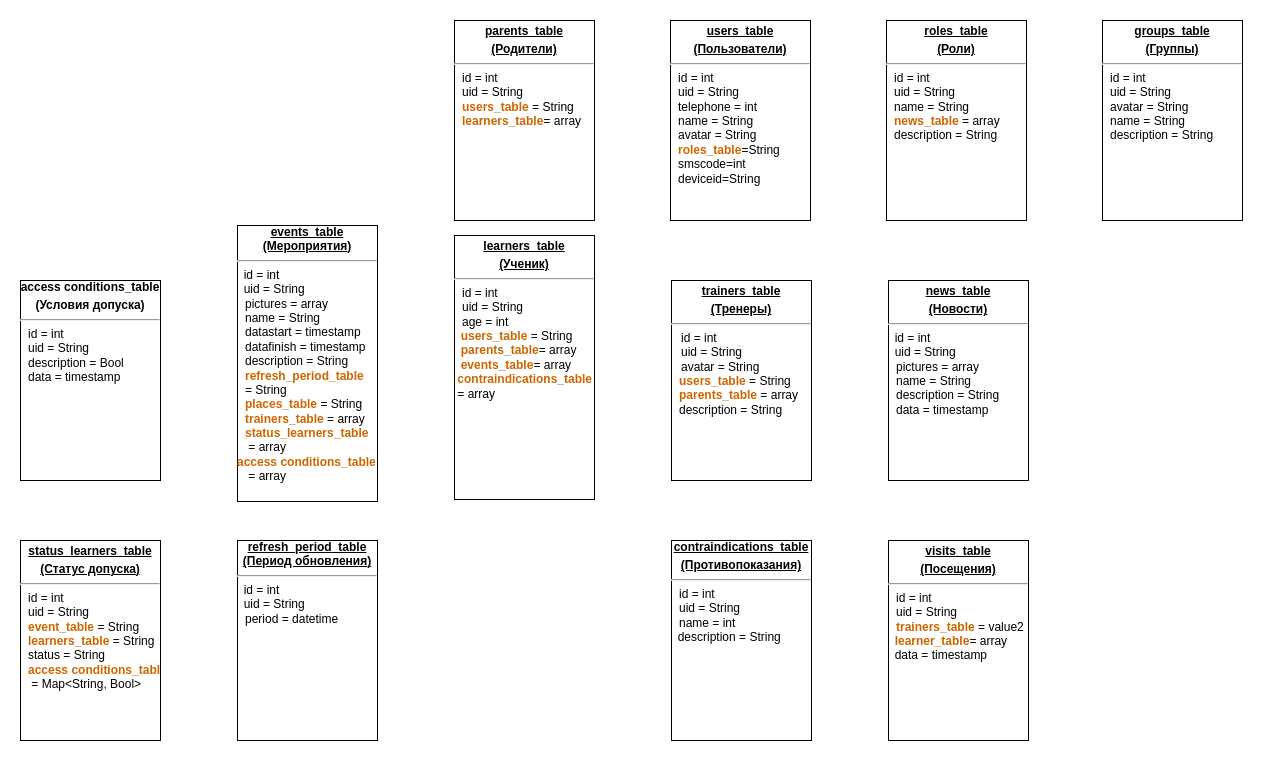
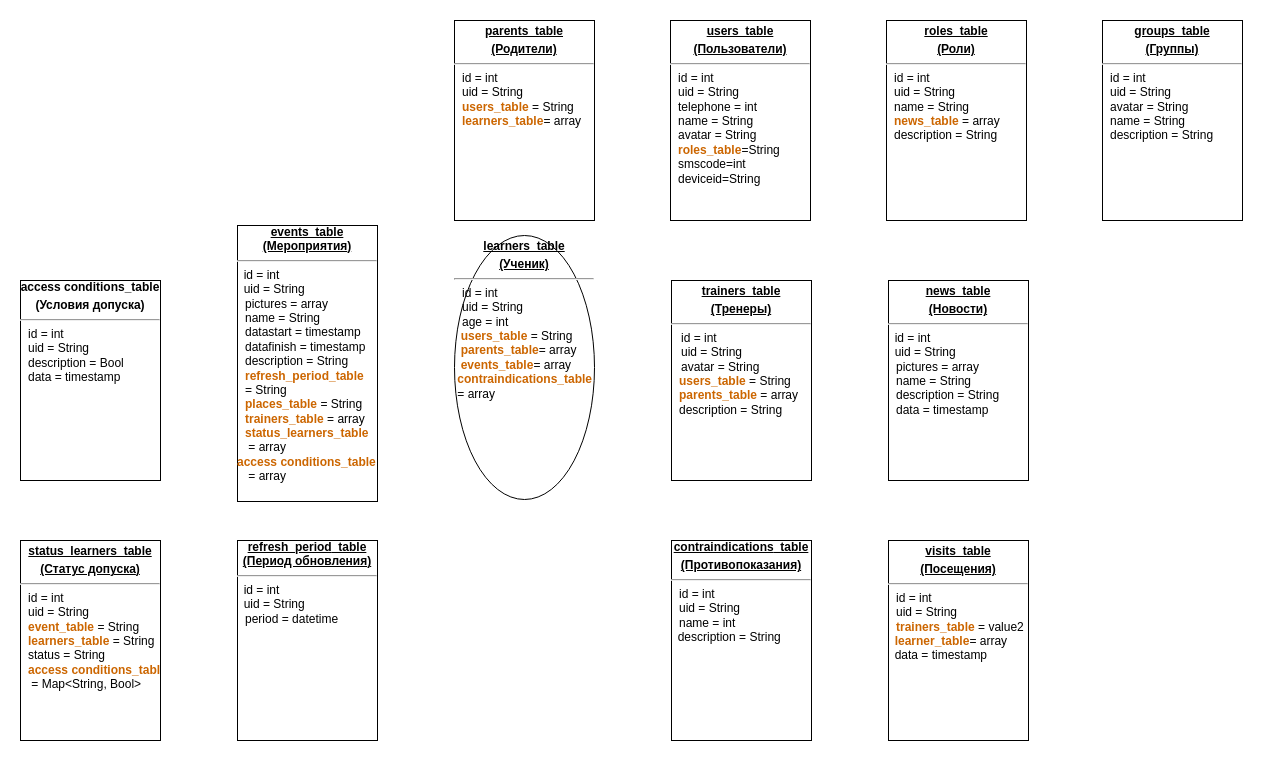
node "learners_table (Ученик) id = int uid = String age = int users_table = String parents_table= array events_table= array contraindications_table = array": shape rectangle -> ellipse
